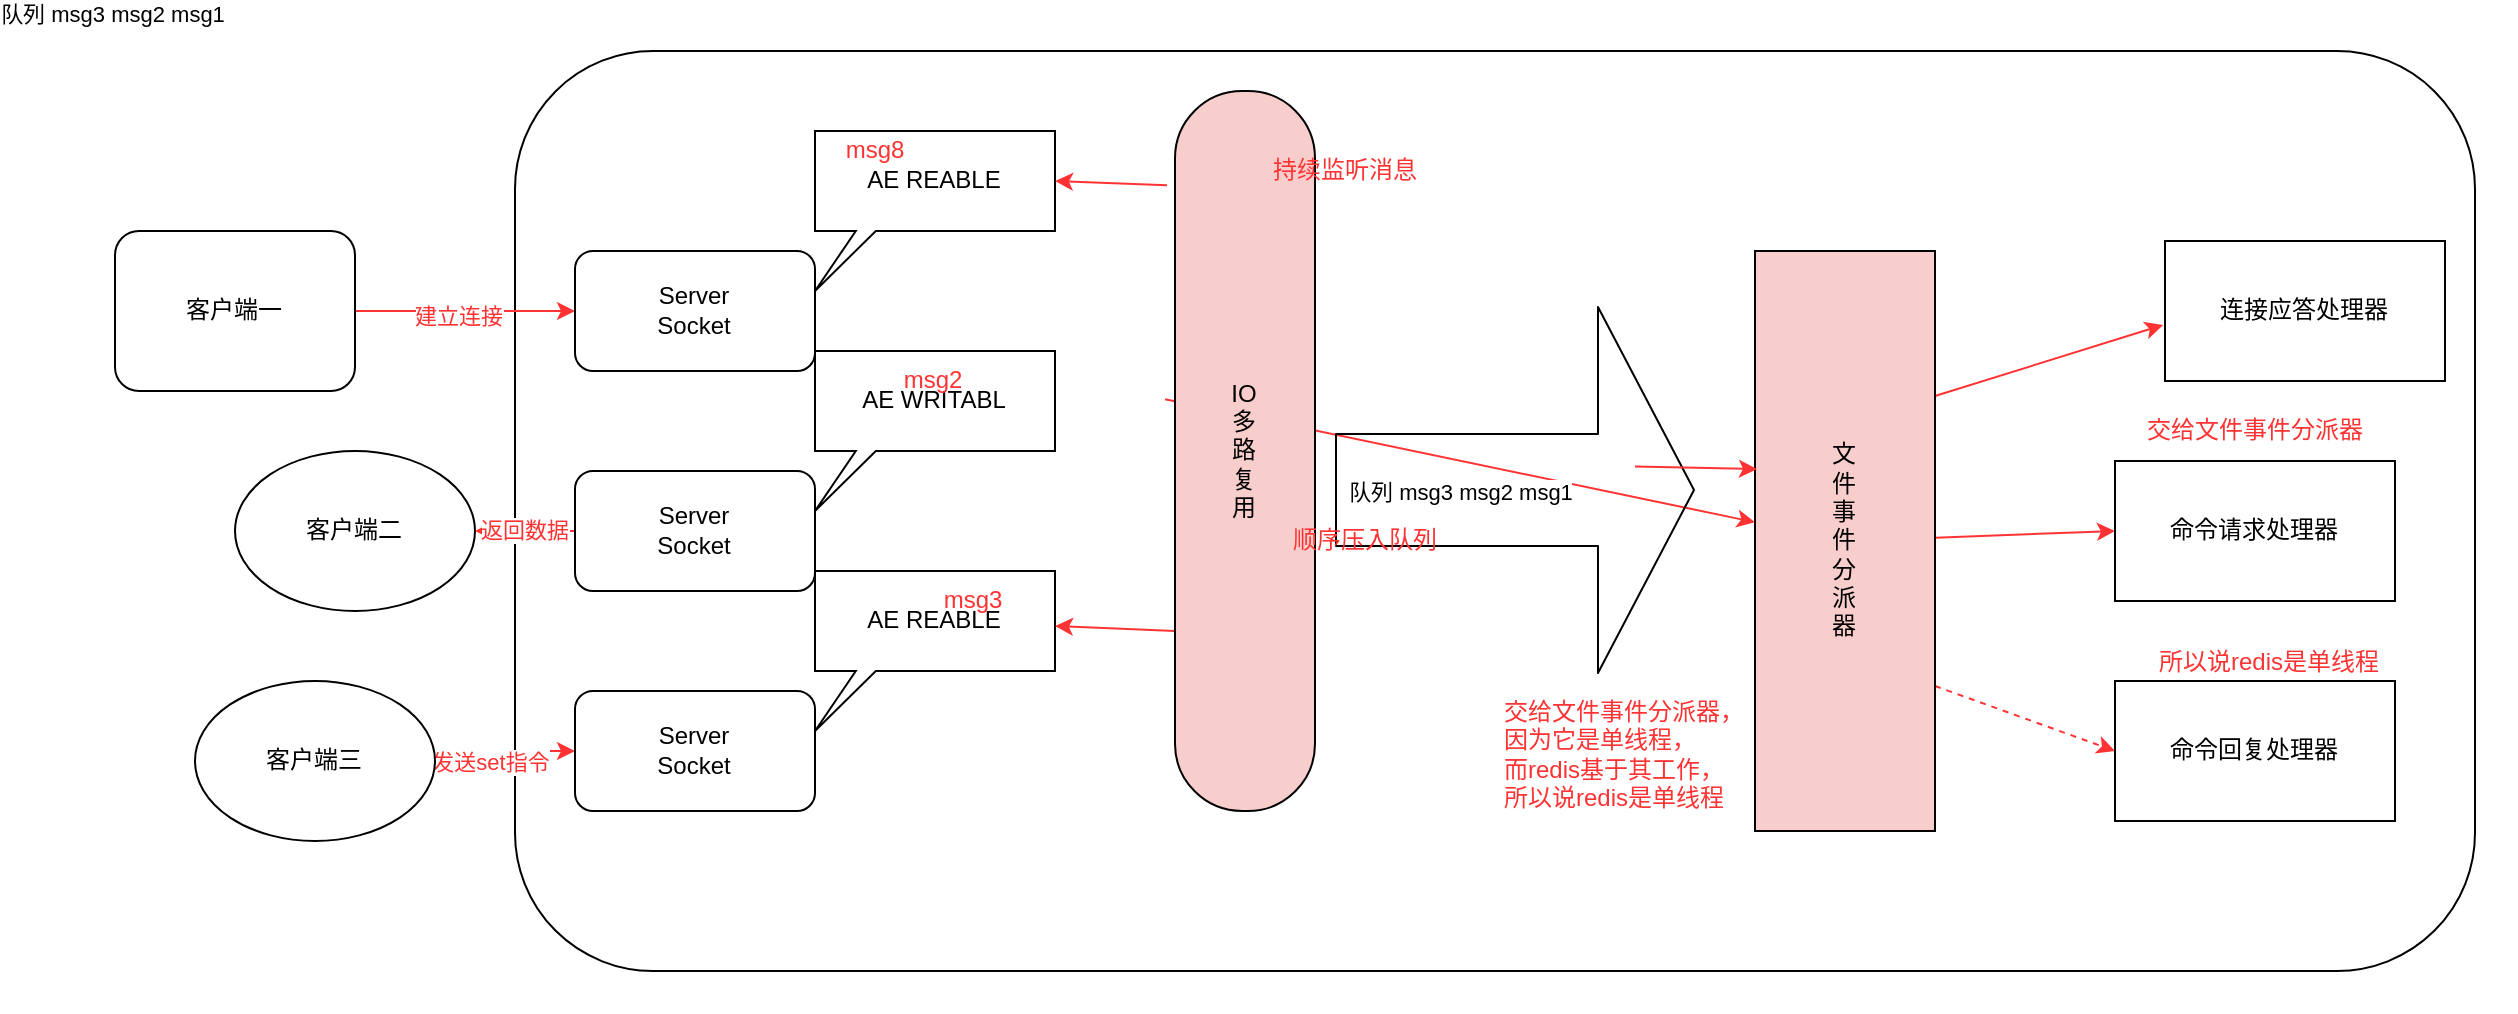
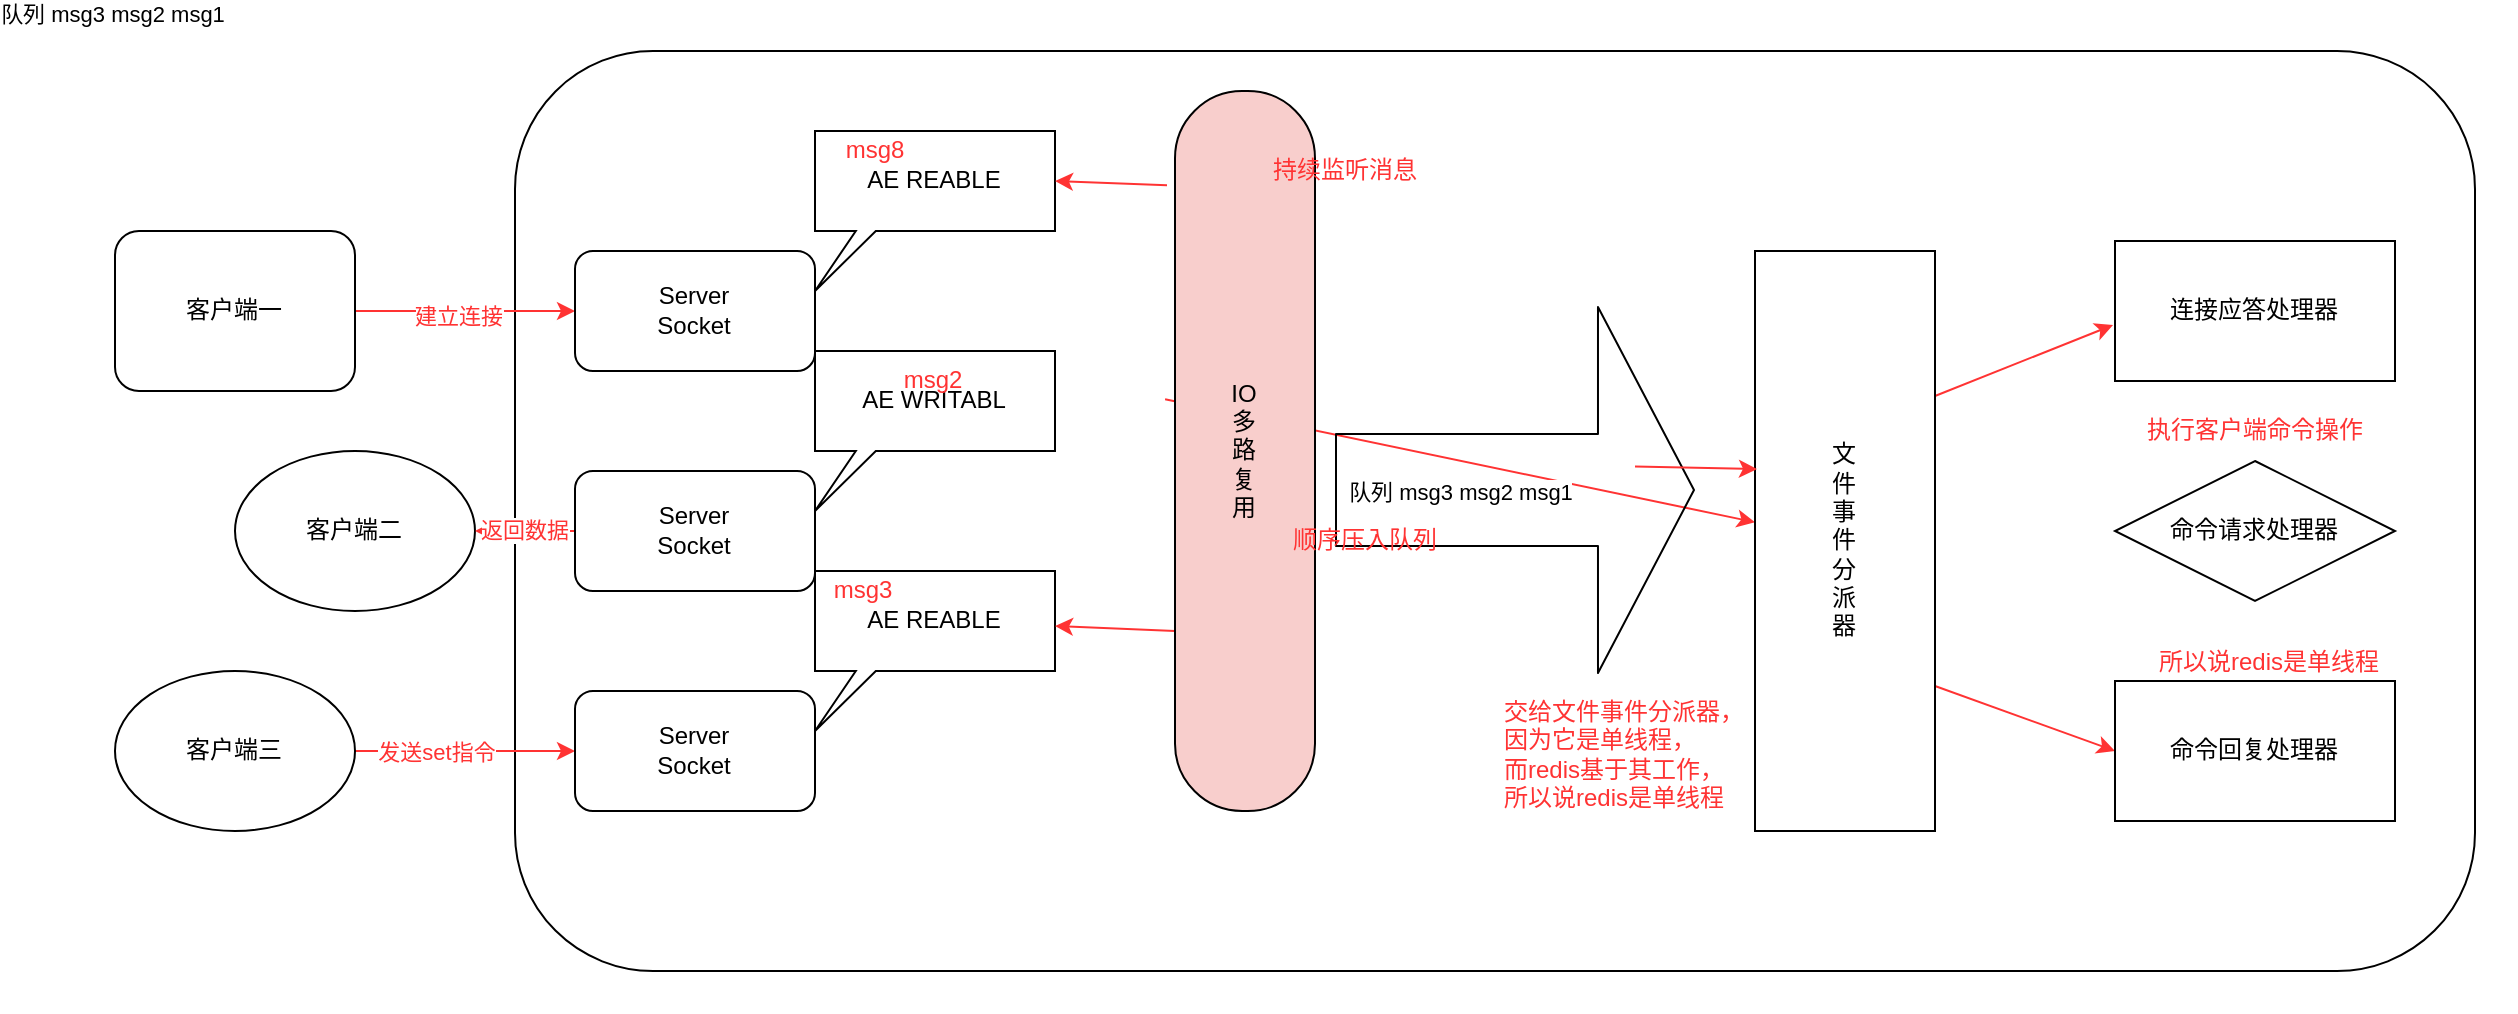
node "连接应答处理器": moved (2305, 311) -> (2255, 311)
node "交给文件事件分派器": label "交给文件事件分派器" -> "执行客户端命令操作"
node "命令请求处理器": shape rectangle -> diamond
edge "文 件 事 件 分 派 器" -> "命令请求处理器": removed
node "文 件 事 件 分 派 器": fillcolor #f8cecc -> #ffffff
node "msg3": moved (973, 601) -> (863, 591)
edge "文 件 事 件 分 派 器" -> "命令回复处理器": style dashed -> solid
node "客户端三": moved (315, 761) -> (235, 751)
